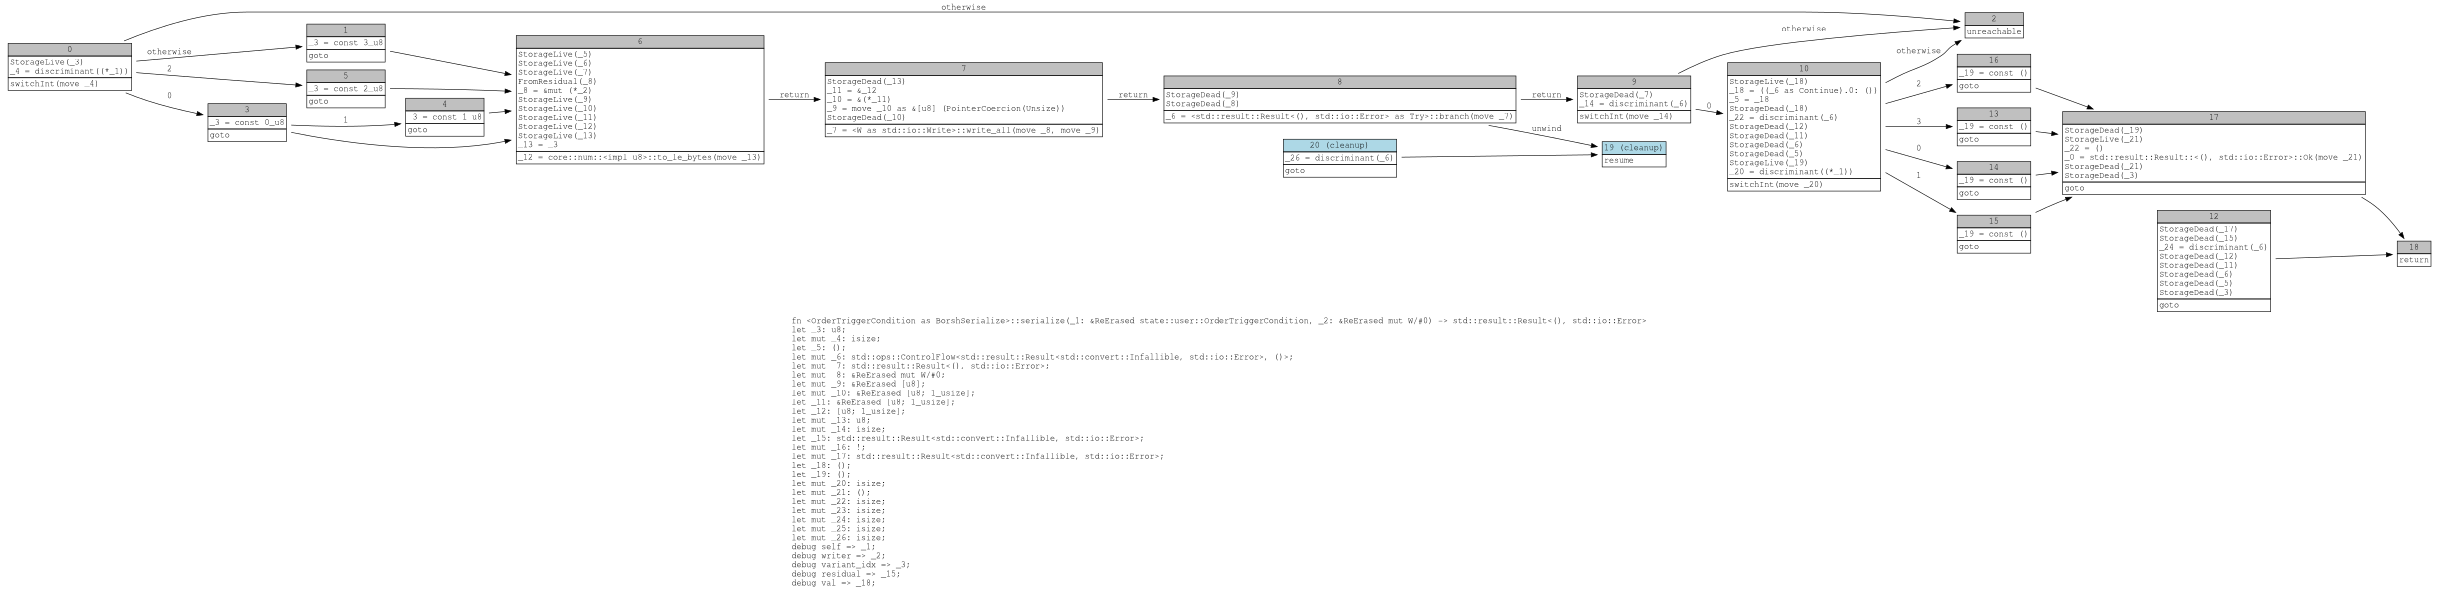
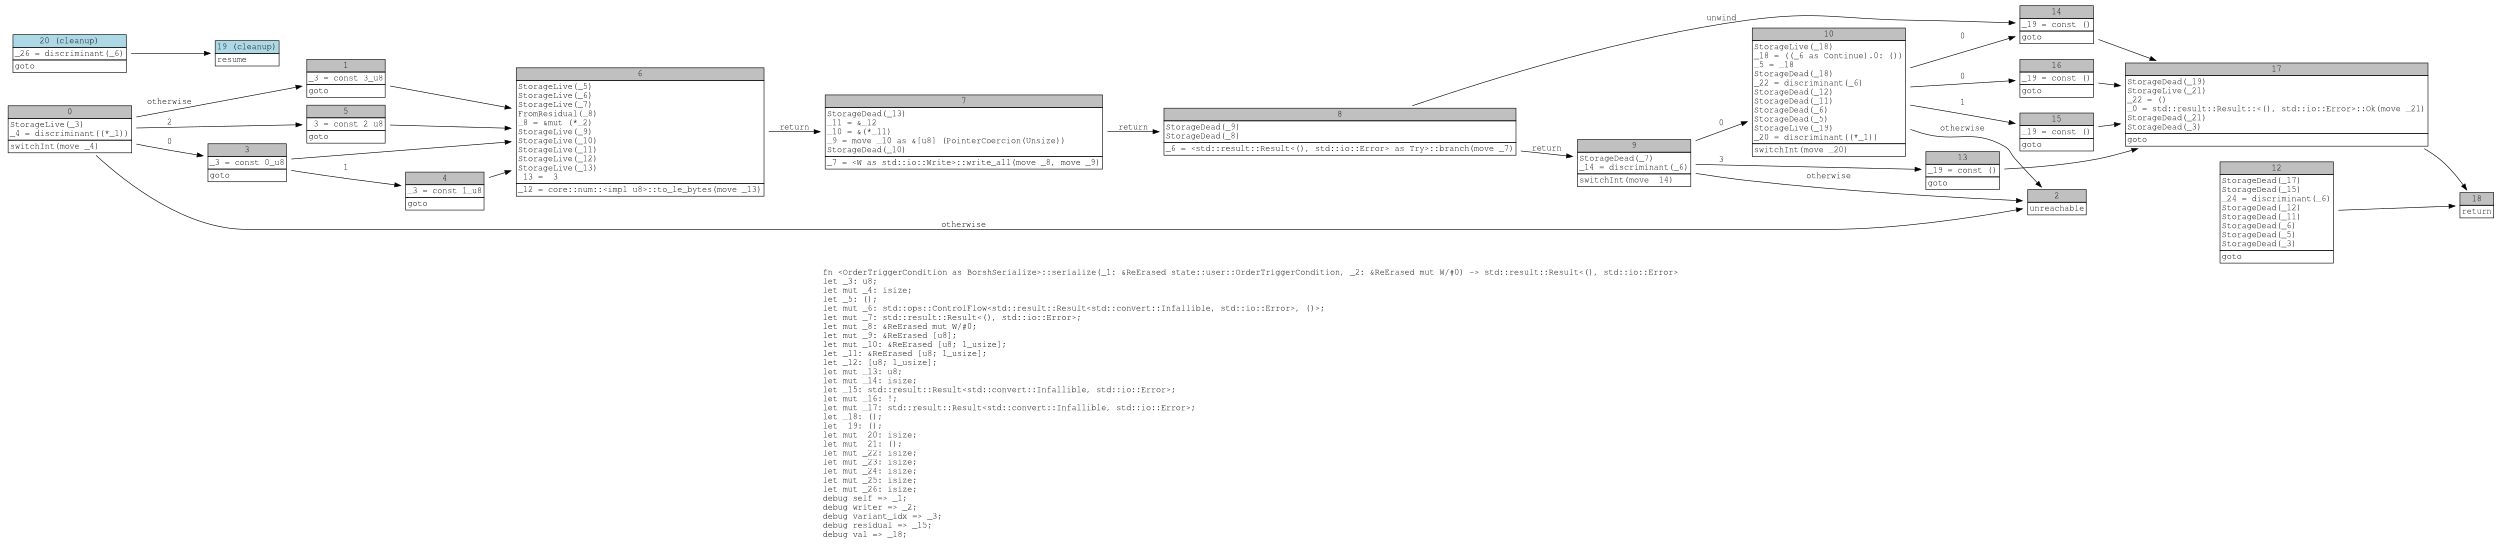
edge "10" -> "16": label "2" -> "0"
edge "10" -> "13": now "9" -> "13"
edge "8" -> "19 (cleanup)": now "8" -> "14"
